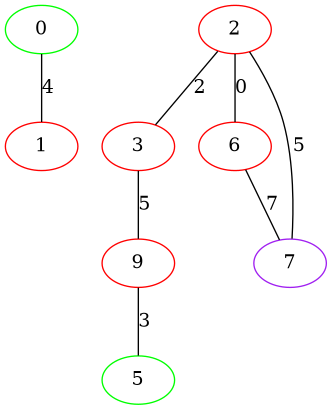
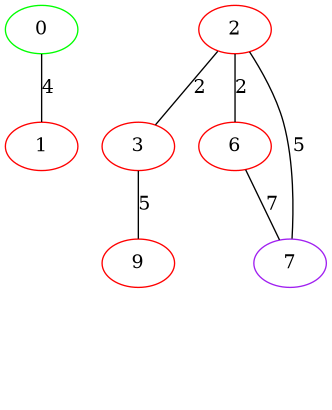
edge "2" -- "6": label "0" -> "2"
node "5": removed
